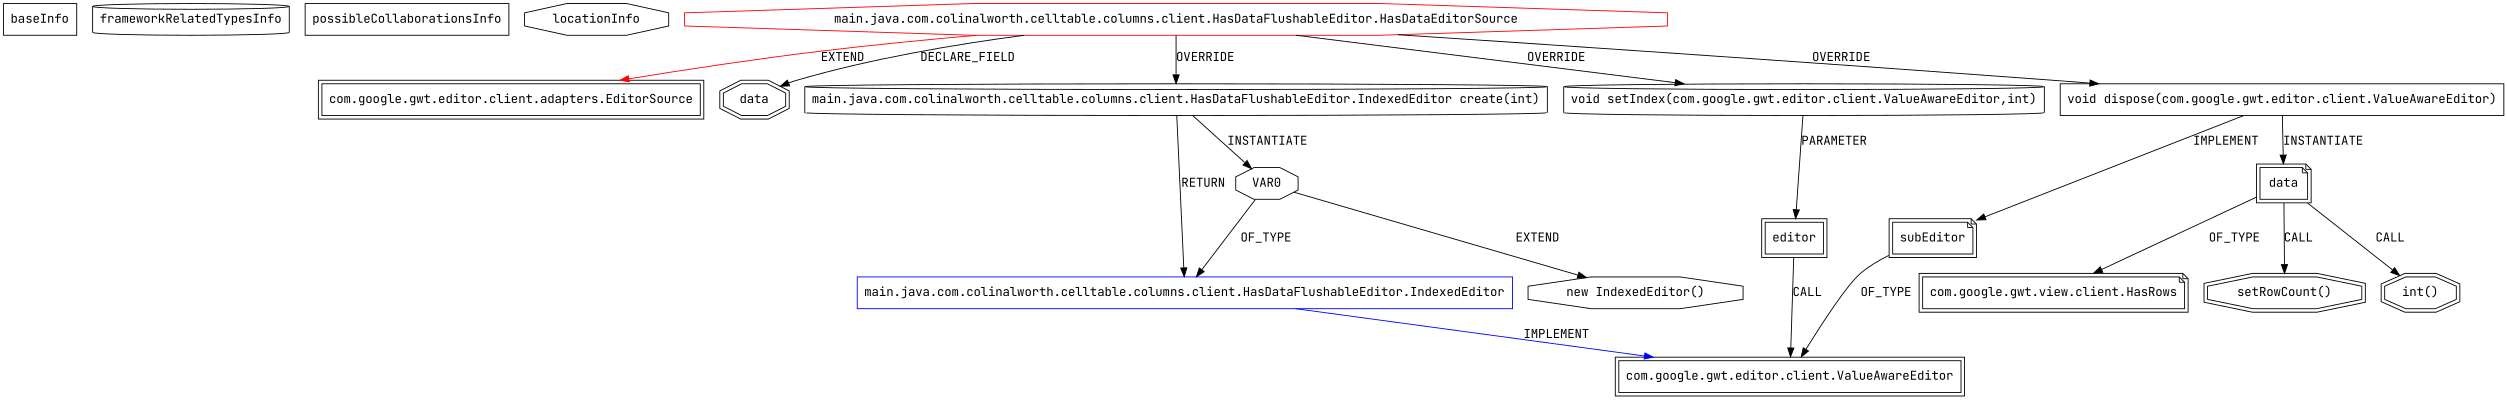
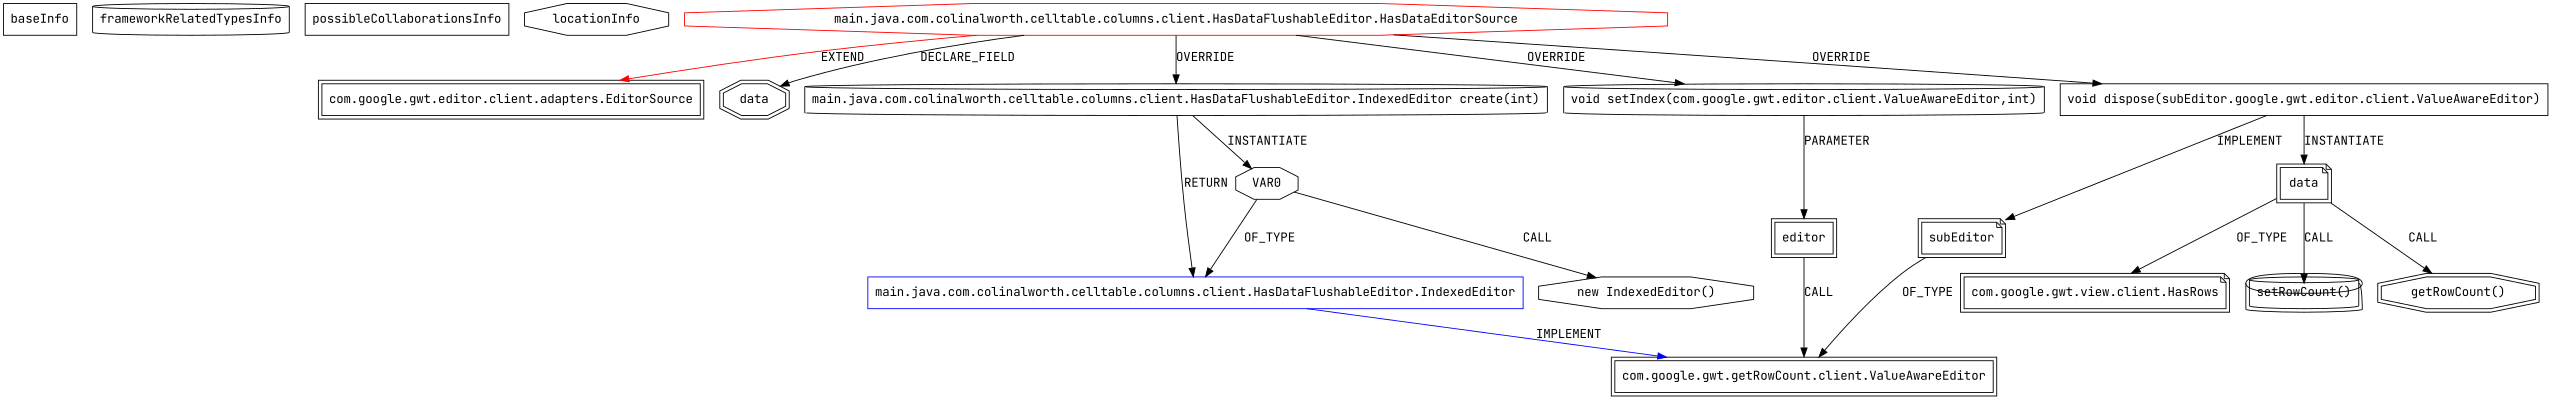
node "void dispose(com.google.gwt.editor.client.ValueAwareEditor)": label "void dispose(com.google.gwt.editor.client.ValueAwareEditor)" -> "void dispose(subEditor.google.gwt.editor.client.ValueAwareEditor)"
edge "VAR0" -> "new IndexedEditor()": label "EXTEND" -> "CALL"
node "setRowCount()": shape octagon -> cylinder
node "int()": label "int()" -> "getRowCount()"
node "com.google.gwt.editor.client.ValueAwareEditor": label "com.google.gwt.editor.client.ValueAwareEditor" -> "com.google.gwt.getRowCount.client.ValueAwareEditor"
